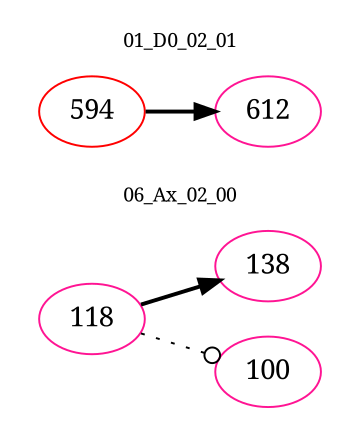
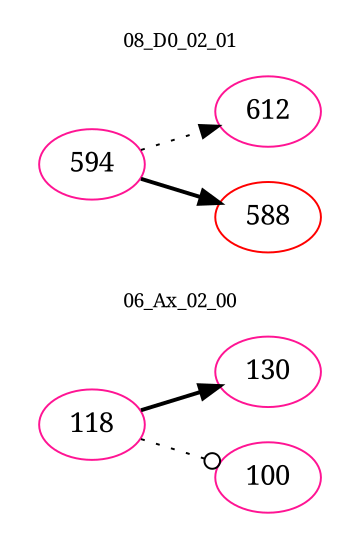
cluster "01_D0_02_01": label "01_D0_02_01" -> "08_D0_02_01"
node "594": color red -> deeppink
edge "594" -> "612": style bold -> dotted
node "588": added
node "138": label "138" -> "130"
